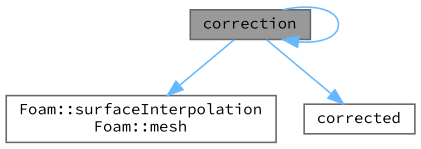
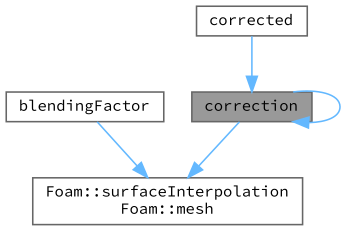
edge "correction" -> "corrected": reversed
node "blendingFactor": added
